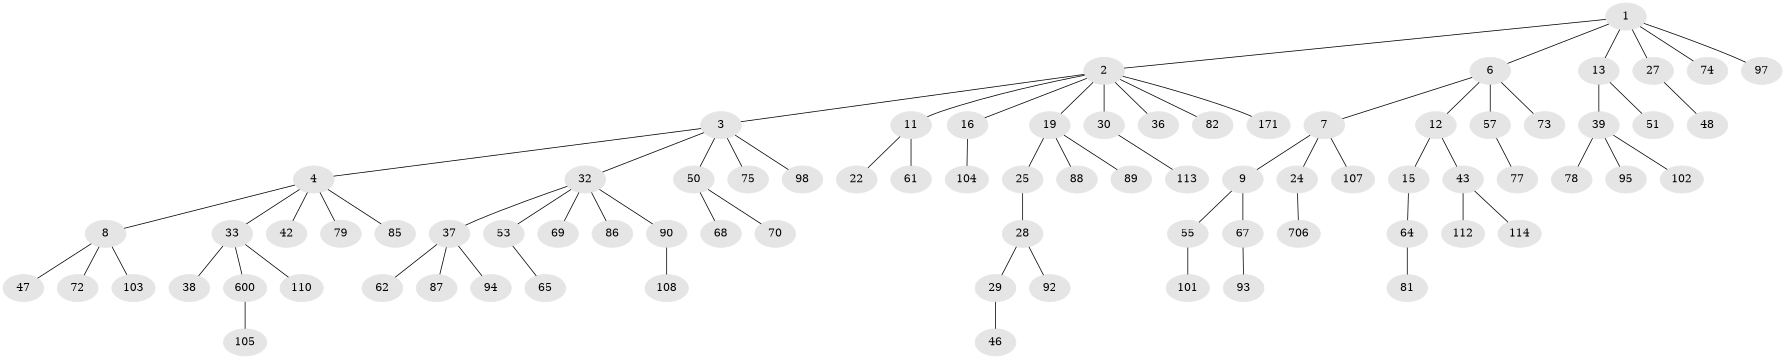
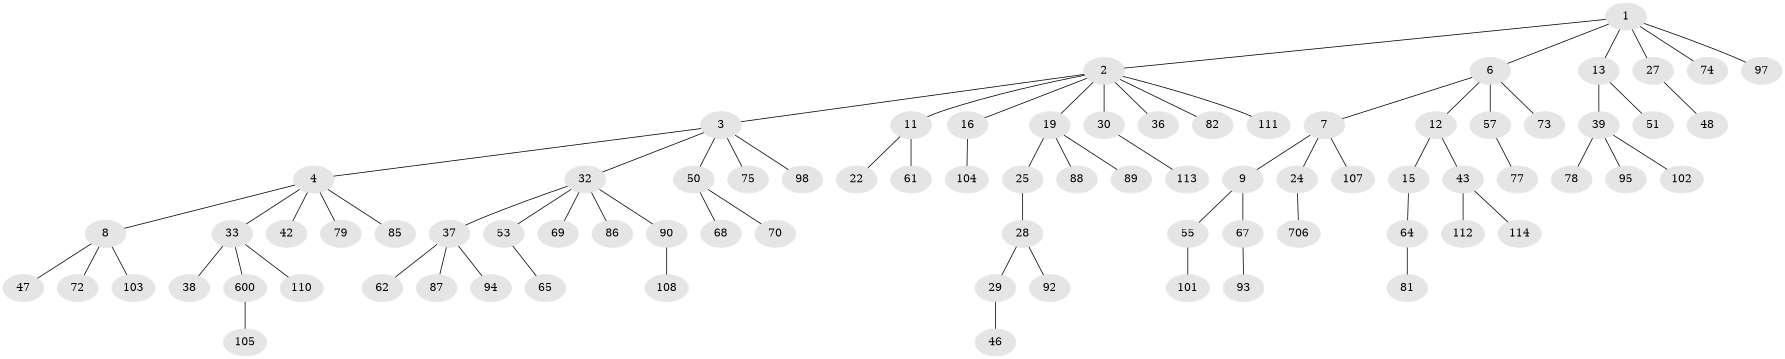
node "171": label "171" -> "111"
